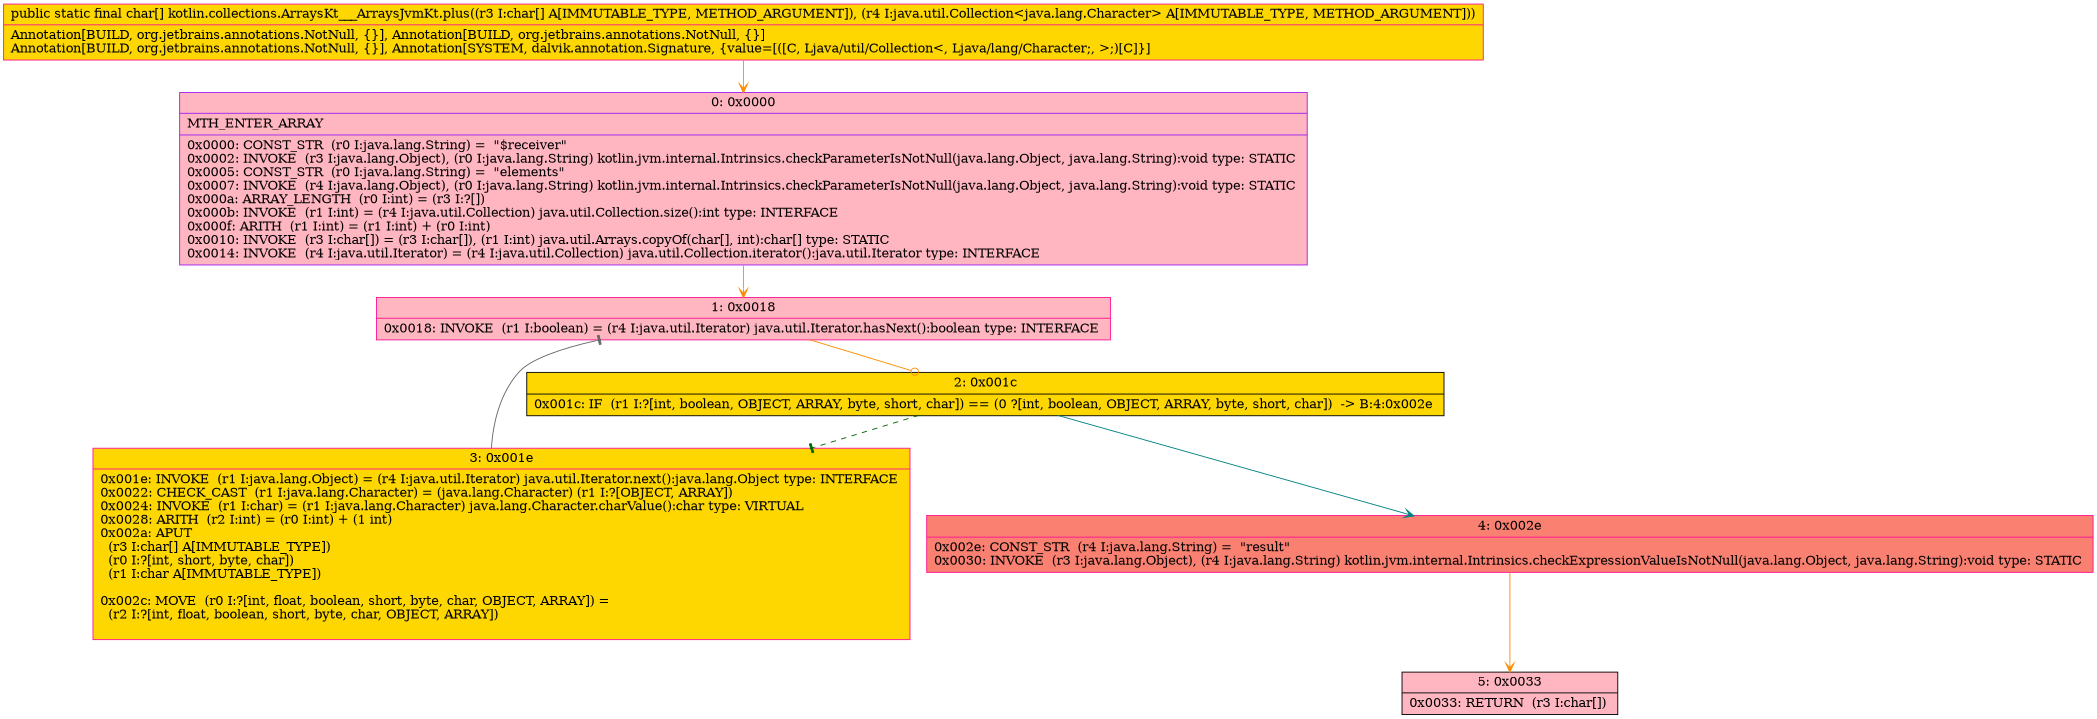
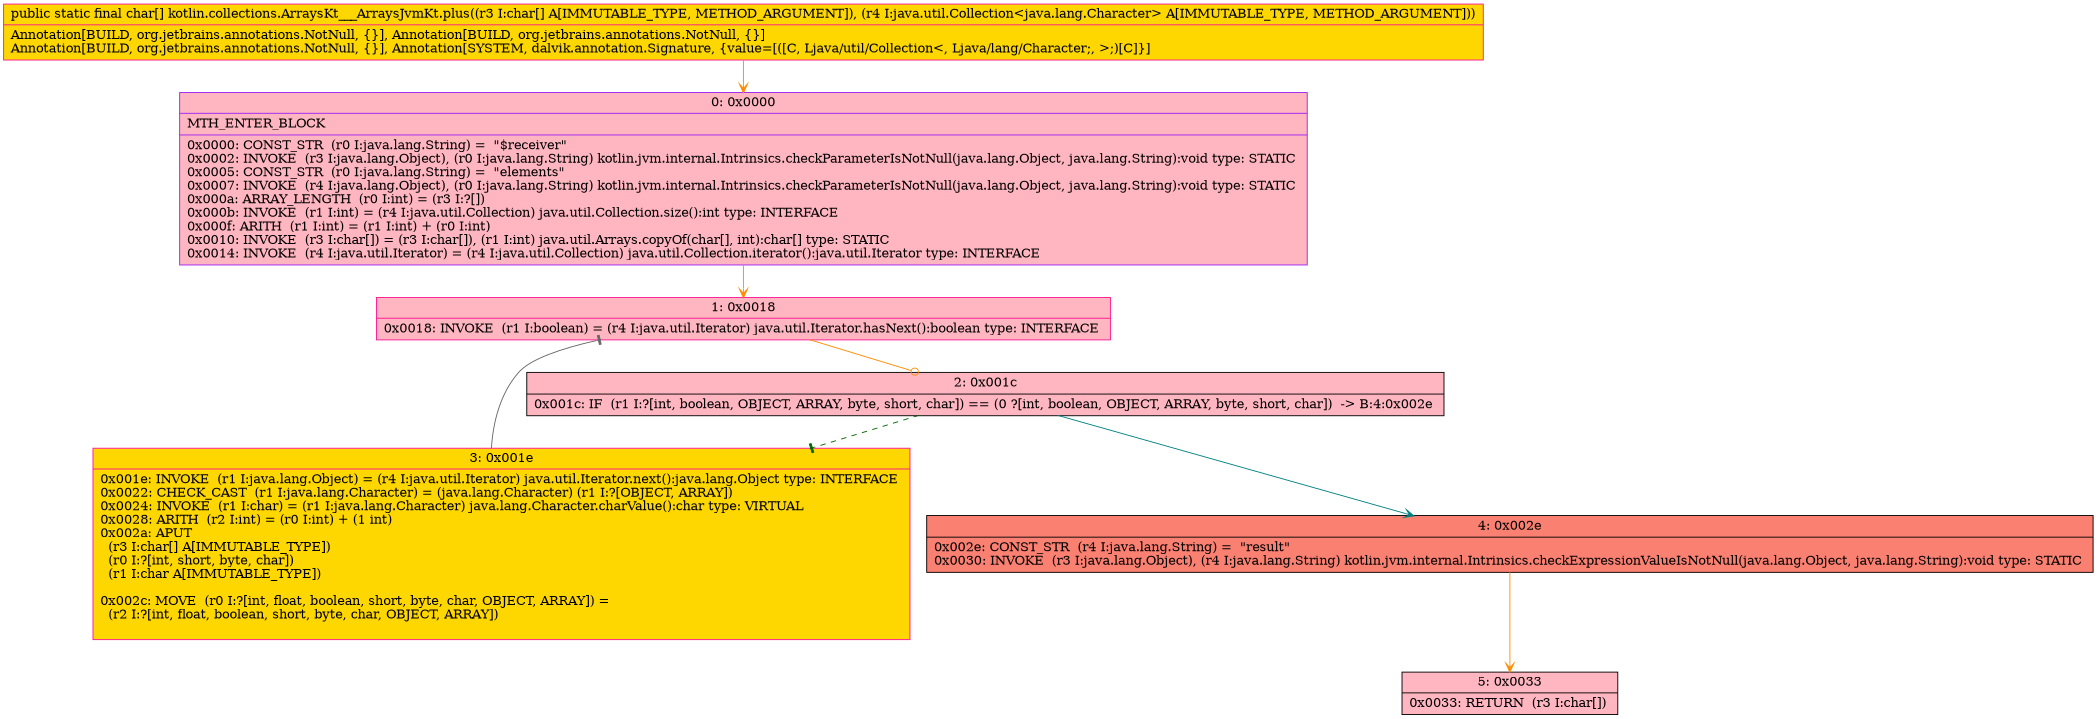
node "0: 0x0000": text "MTH_ENTER_ARRAY" -> "MTH_ENTER_BLOCK"
node "2: 0x001c": fillcolor gold -> lightpink
node "4: 0x002e": color deeppink -> black
